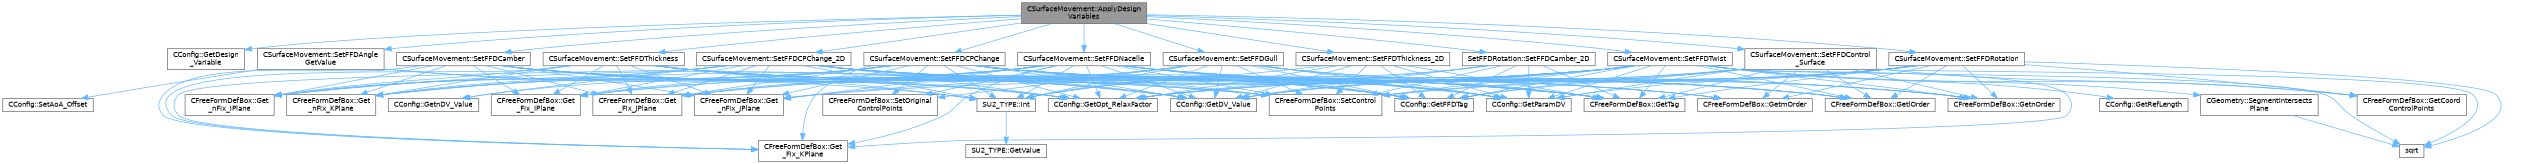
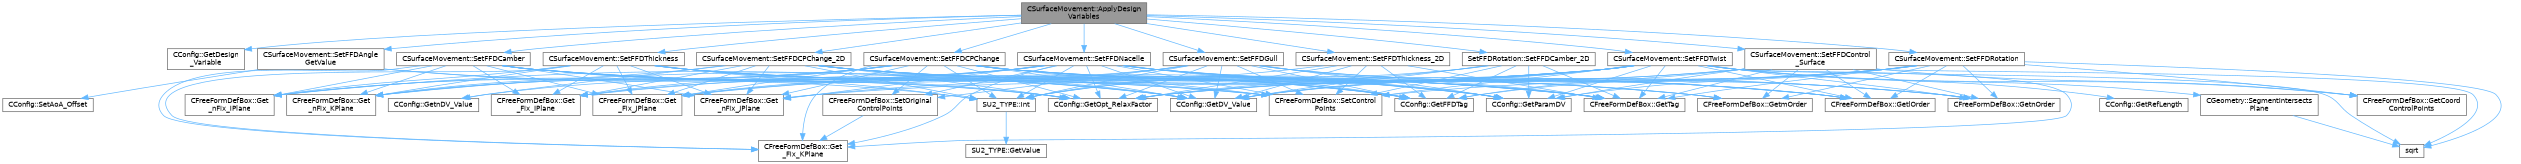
edge "CSurfaceMovement::SetFFDCPChange_2D" -> "CFreeFormDefBox::Get _nFix_IPlane": removed
edge "CSurfaceMovement::SetFFDThickness_2D" -> "CConfig::GetParamDV": removed
edge "CSurfaceMovement::SetFFDTwist" -> "CConfig::GetFFDTag": removed
edge "CSurfaceMovement::SetFFDControl _Surface" -> "CFreeFormDefBox::SetControl Points": removed
edge "CSurfaceMovement::SetFFDCPChange_2D" -> "CFreeFormDefBox::Get _Fix_KPlane": now "CFreeFormDefBox::SetOriginal ControlPoints" -> "CFreeFormDefBox::Get _Fix_KPlane"
